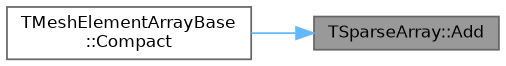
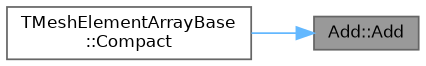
node "TSparseArray::Add": label "TSparseArray::Add" -> "Add::Add"
